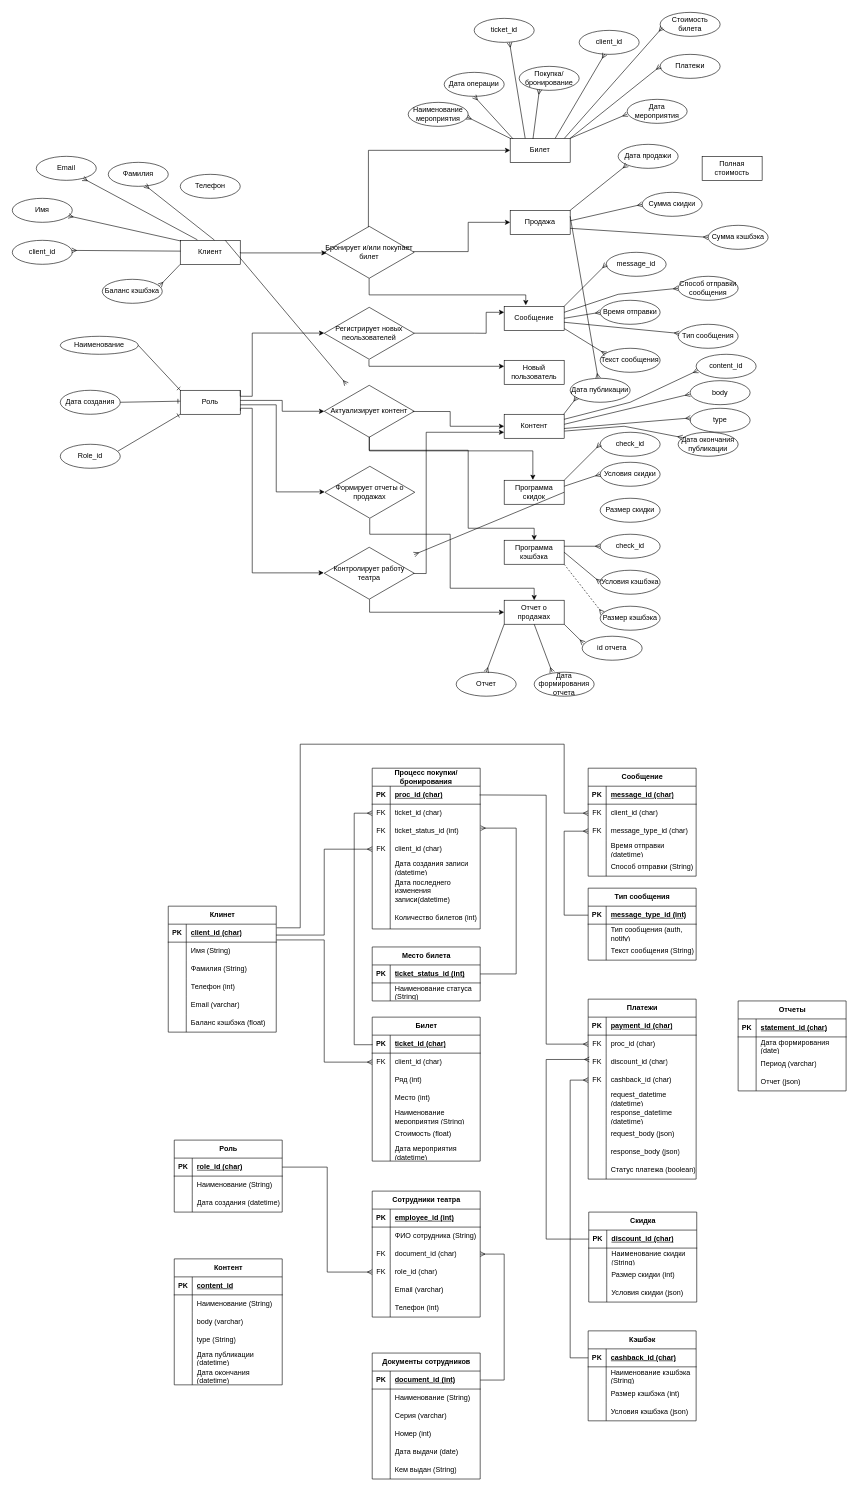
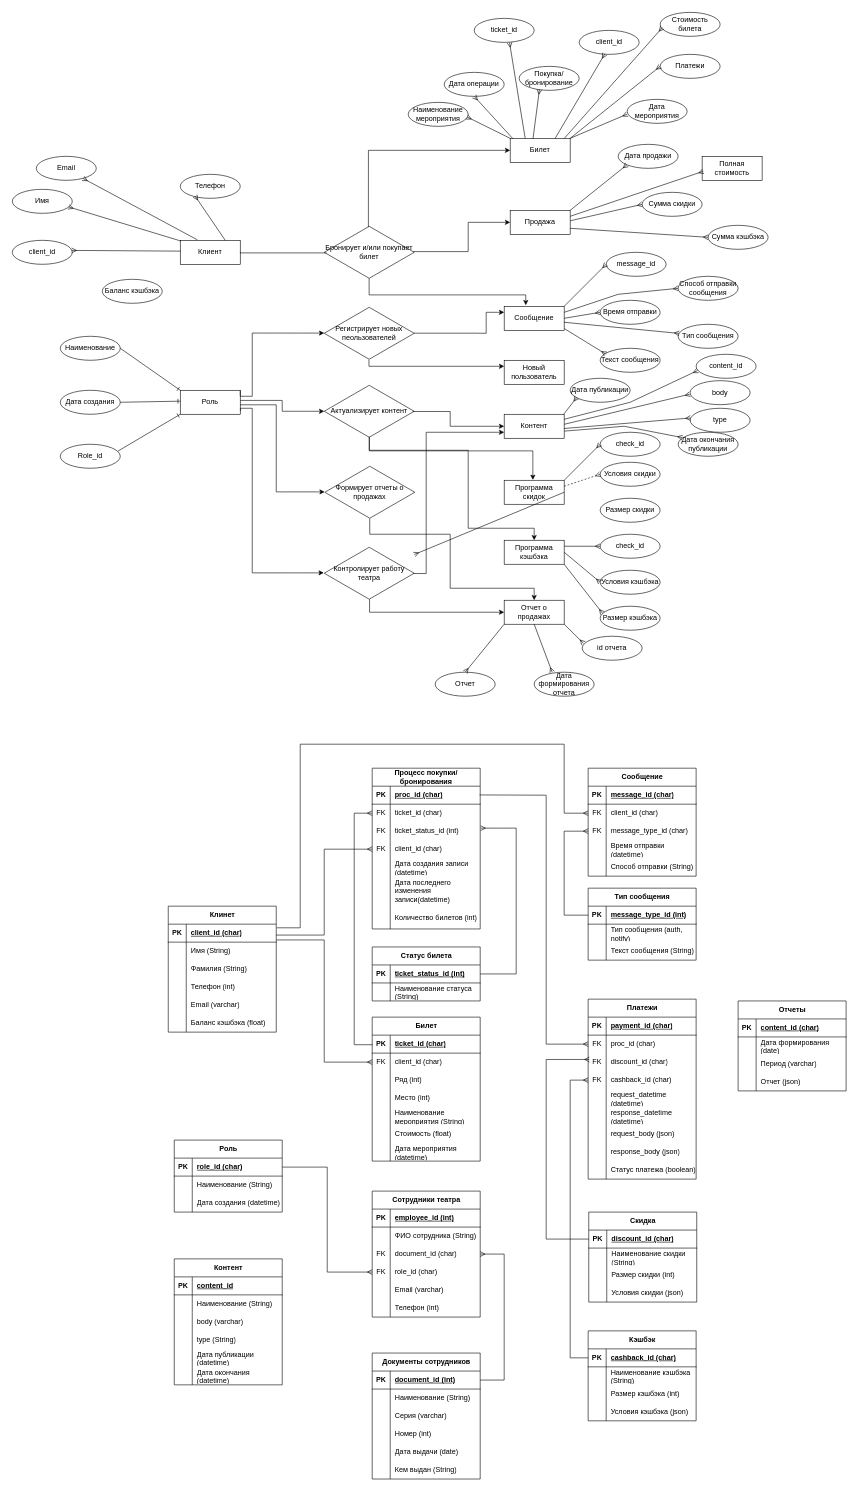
node "Фамилия": removed
node "Имя": moved (42, 210) -> (42, 201)
edge "Клиент" -> "Фамилия": removed
edge "Клиент" -> "Бронирует и/или покупает билет": arrowhead classic -> none
edge "Клиент" -> "Баланс кэшбэка": removed
edge "Продажа" -> "Дата публикации": now "Продажа" -> "Полная стоимость"
edge "Клиент" -> "Актуализирует контент": now "Клиент" -> "Телефон"
node "Наименование": size 78x18 -> 60x24
edge "Программа скидок" -> "Условия скидки": style solid -> dashed
edge "Программа кэшбэка" -> "Размер кэшбэка": style dashed -> solid
node "Отчет": moved (486, 684) -> (465, 684)
node "Место билета": label "Место билета" -> "Статус билета"
node "statement_id (char)": label "statement_id (char)" -> "content_id (char)"
